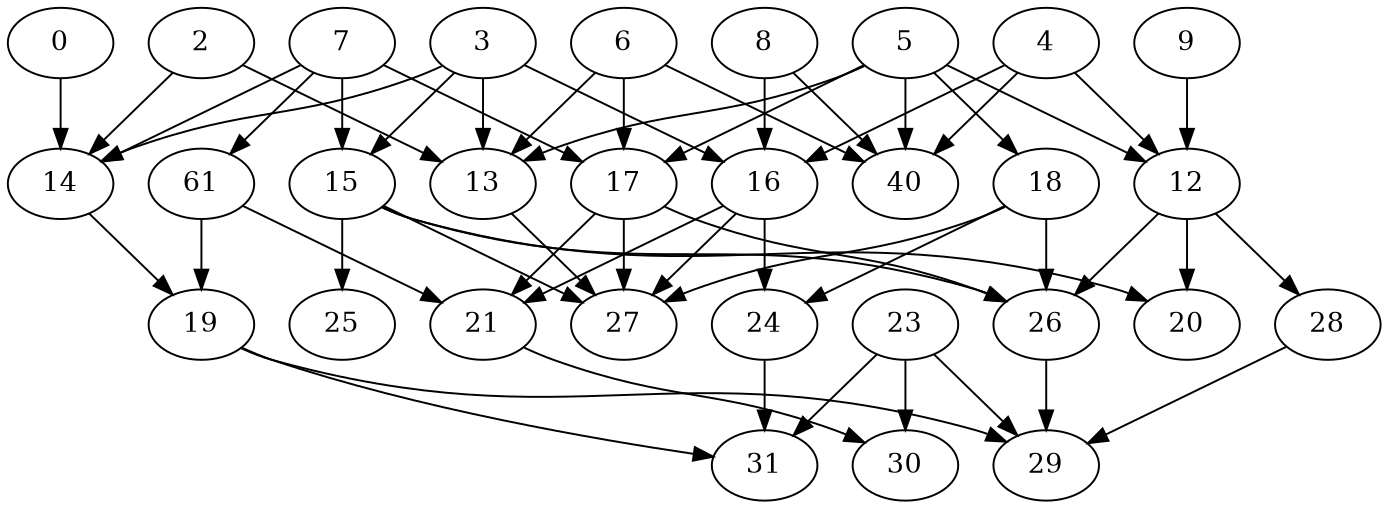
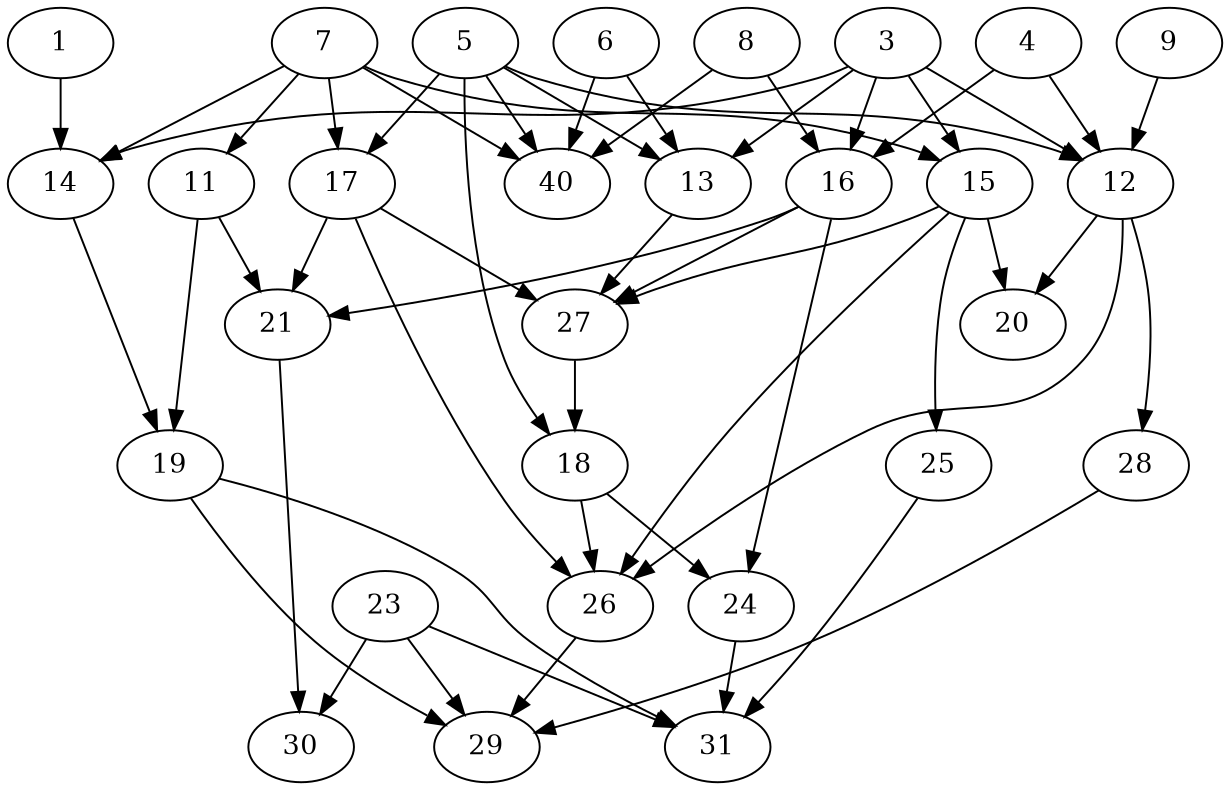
node "0": label "0" -> "1"
node "2": removed
edge "6" -> "17": removed
edge "4" -> "40": now "7" -> "40"
edge "3" -> "12": added
node "61": label "61" -> "11"
edge "18" -> "27": reversed
edge "25" -> "31": added
